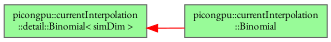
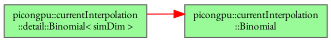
edge "picongpu::currentInterpolation ::Binomial" -> "picongpu::currentInterpolation ::detail::Binomial< simDim >": reversed
